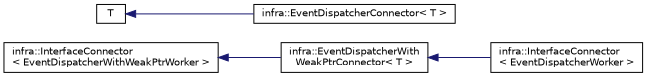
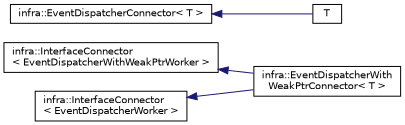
edge "infra::EventDispatcherConnector< T >" -> "T": reversed
edge "infra::InterfaceConnector < EventDispatcherWorker >" -> "infra::EventDispatcherWith WeakPtrConnector< T >": reversed
